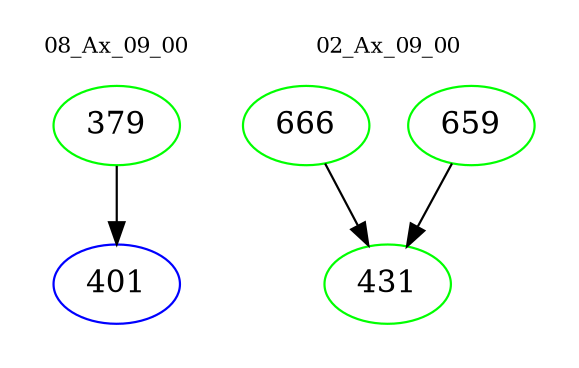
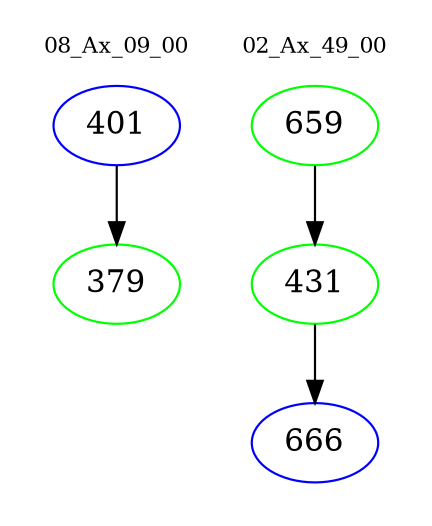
cluster "02_Ax_09_00": label "02_Ax_09_00" -> "02_Ax_49_00"
node "666": color green -> blue
edge "379" -> "401": reversed
edge "666" -> "431": reversed
